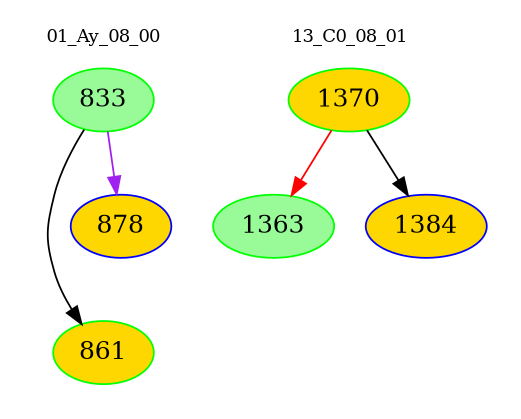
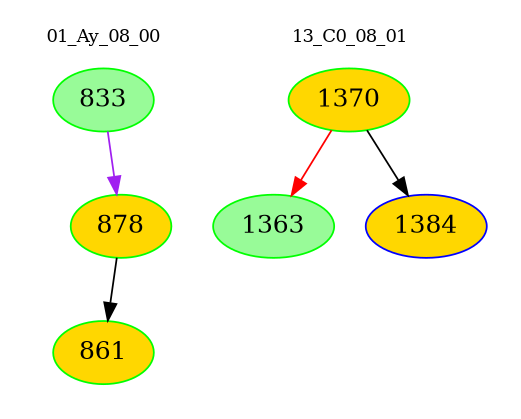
edge "833" -> "861": now "878" -> "861"
node "878": color blue -> green
